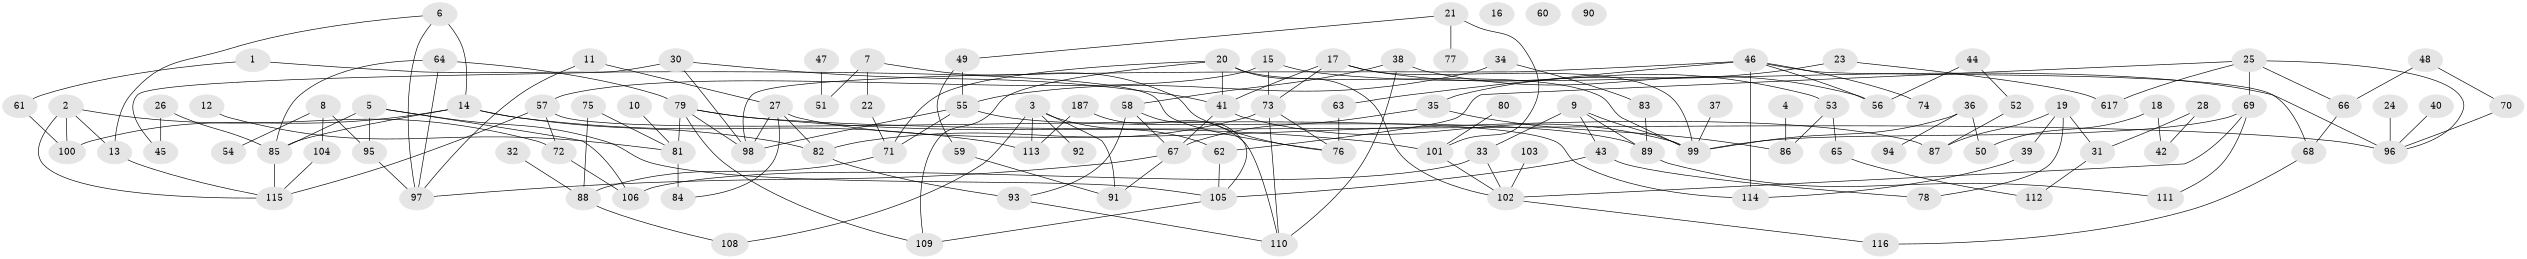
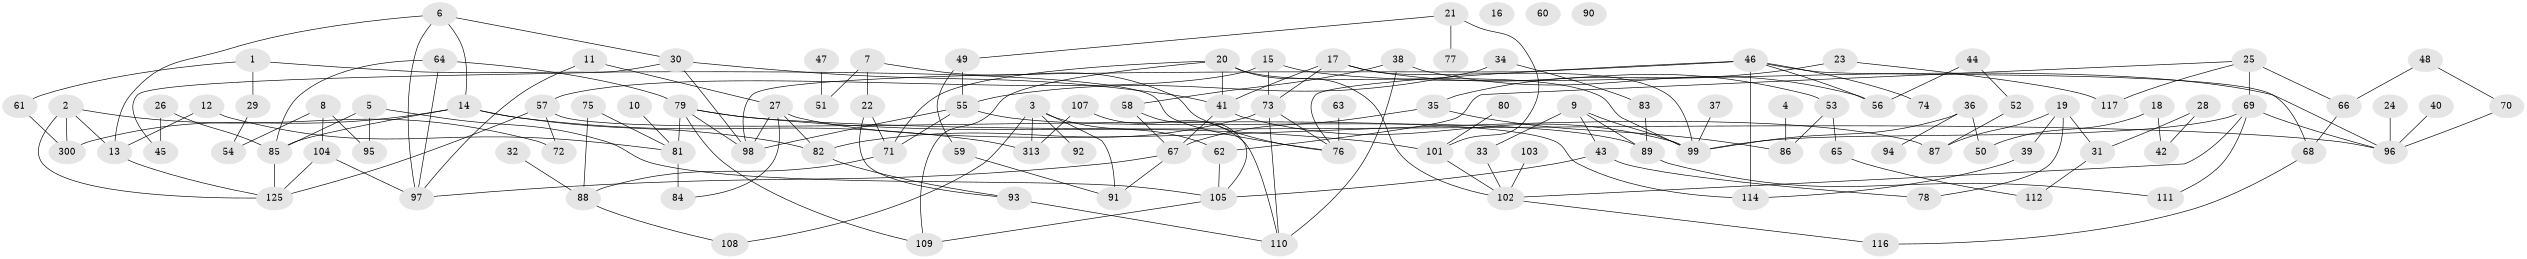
edge "6" -- "30": added
edge "25" -- "96": now "69" -- "96"
edge "46" -- "63": now "46" -- "76"
node "29": added
node "187": label "187" -> "107"
node "617": label "617" -> "117"
edge "12" -- "13": added
node "100": label "100" -> "300"
node "113": label "113" -> "313"
edge "58" -- "93": now "22" -- "93"
edge "95" -- "97": now "104" -- "97"
node "115": label "115" -> "125"
node "106": removed
